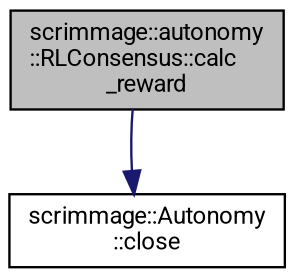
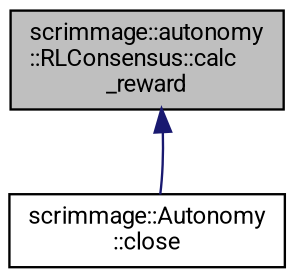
edge "scrimmage::autonomy ::RLConsensus::calc _reward" -> "scrimmage::Autonomy ::close": reversed
